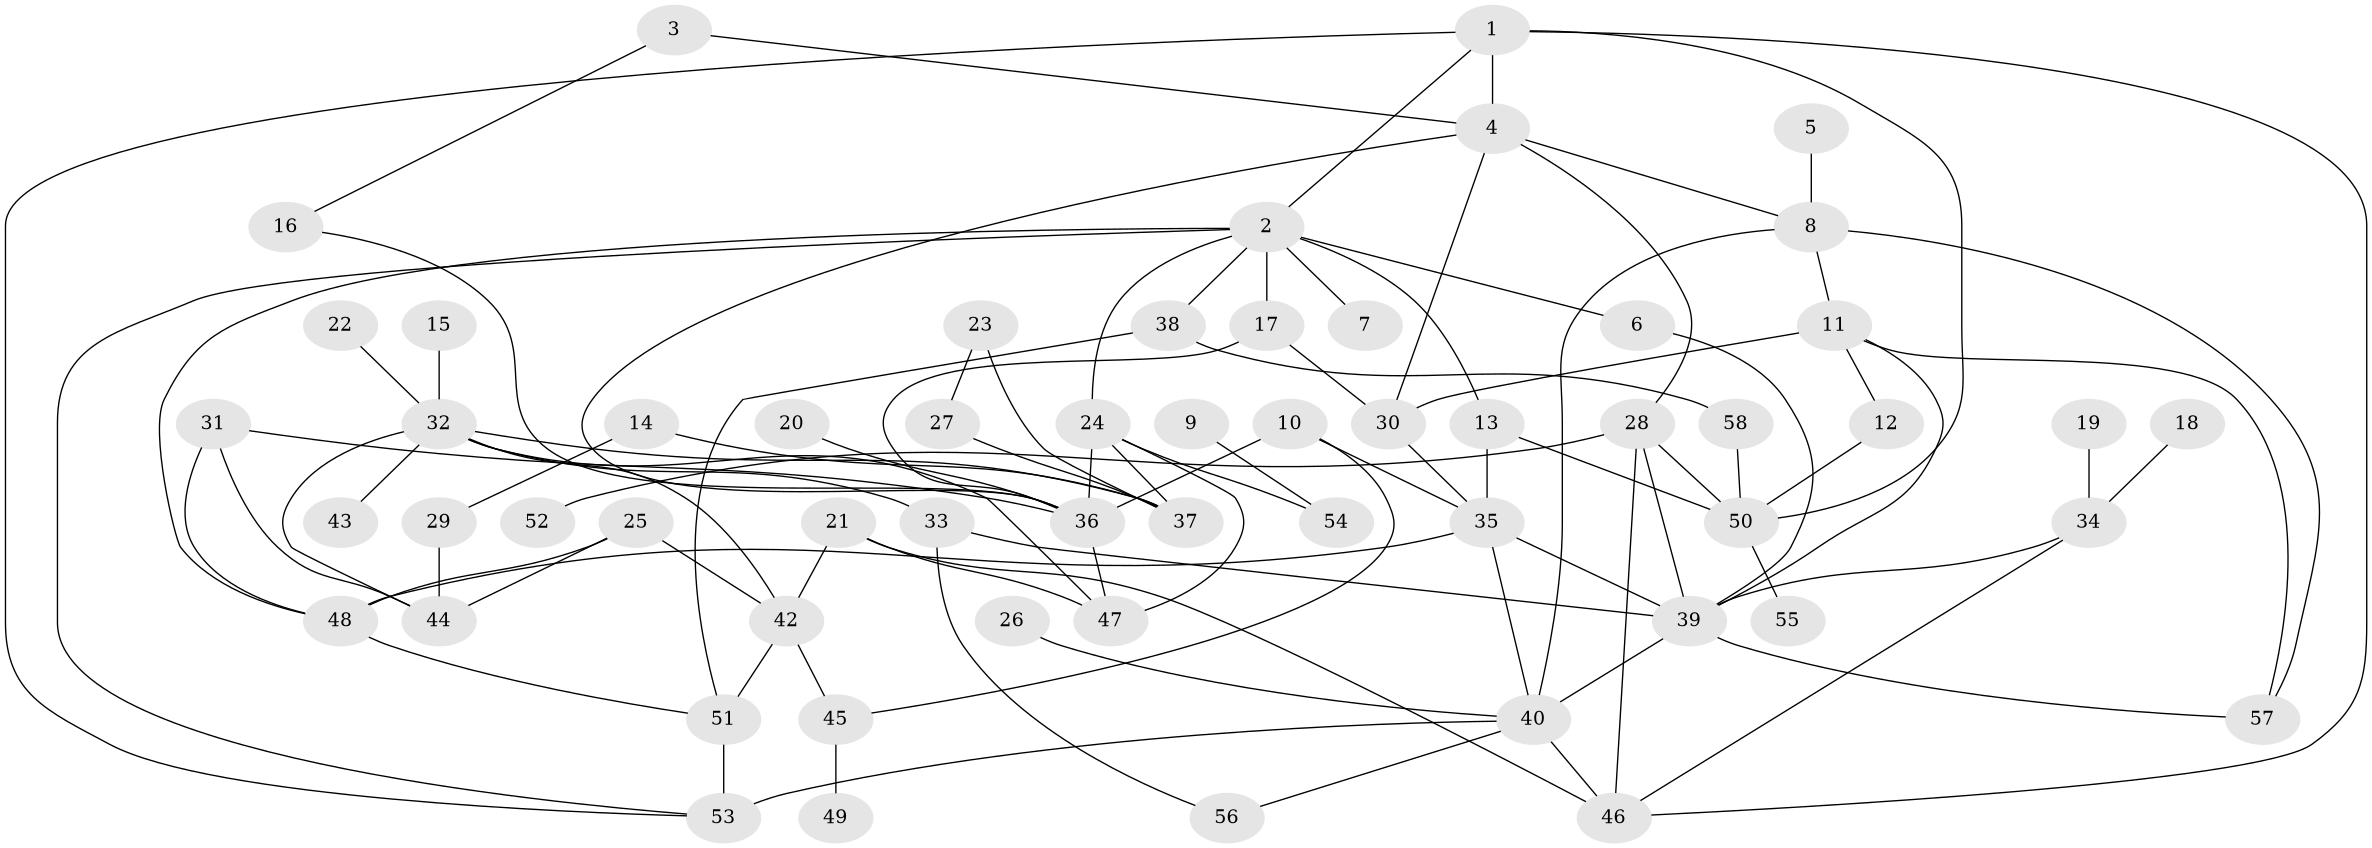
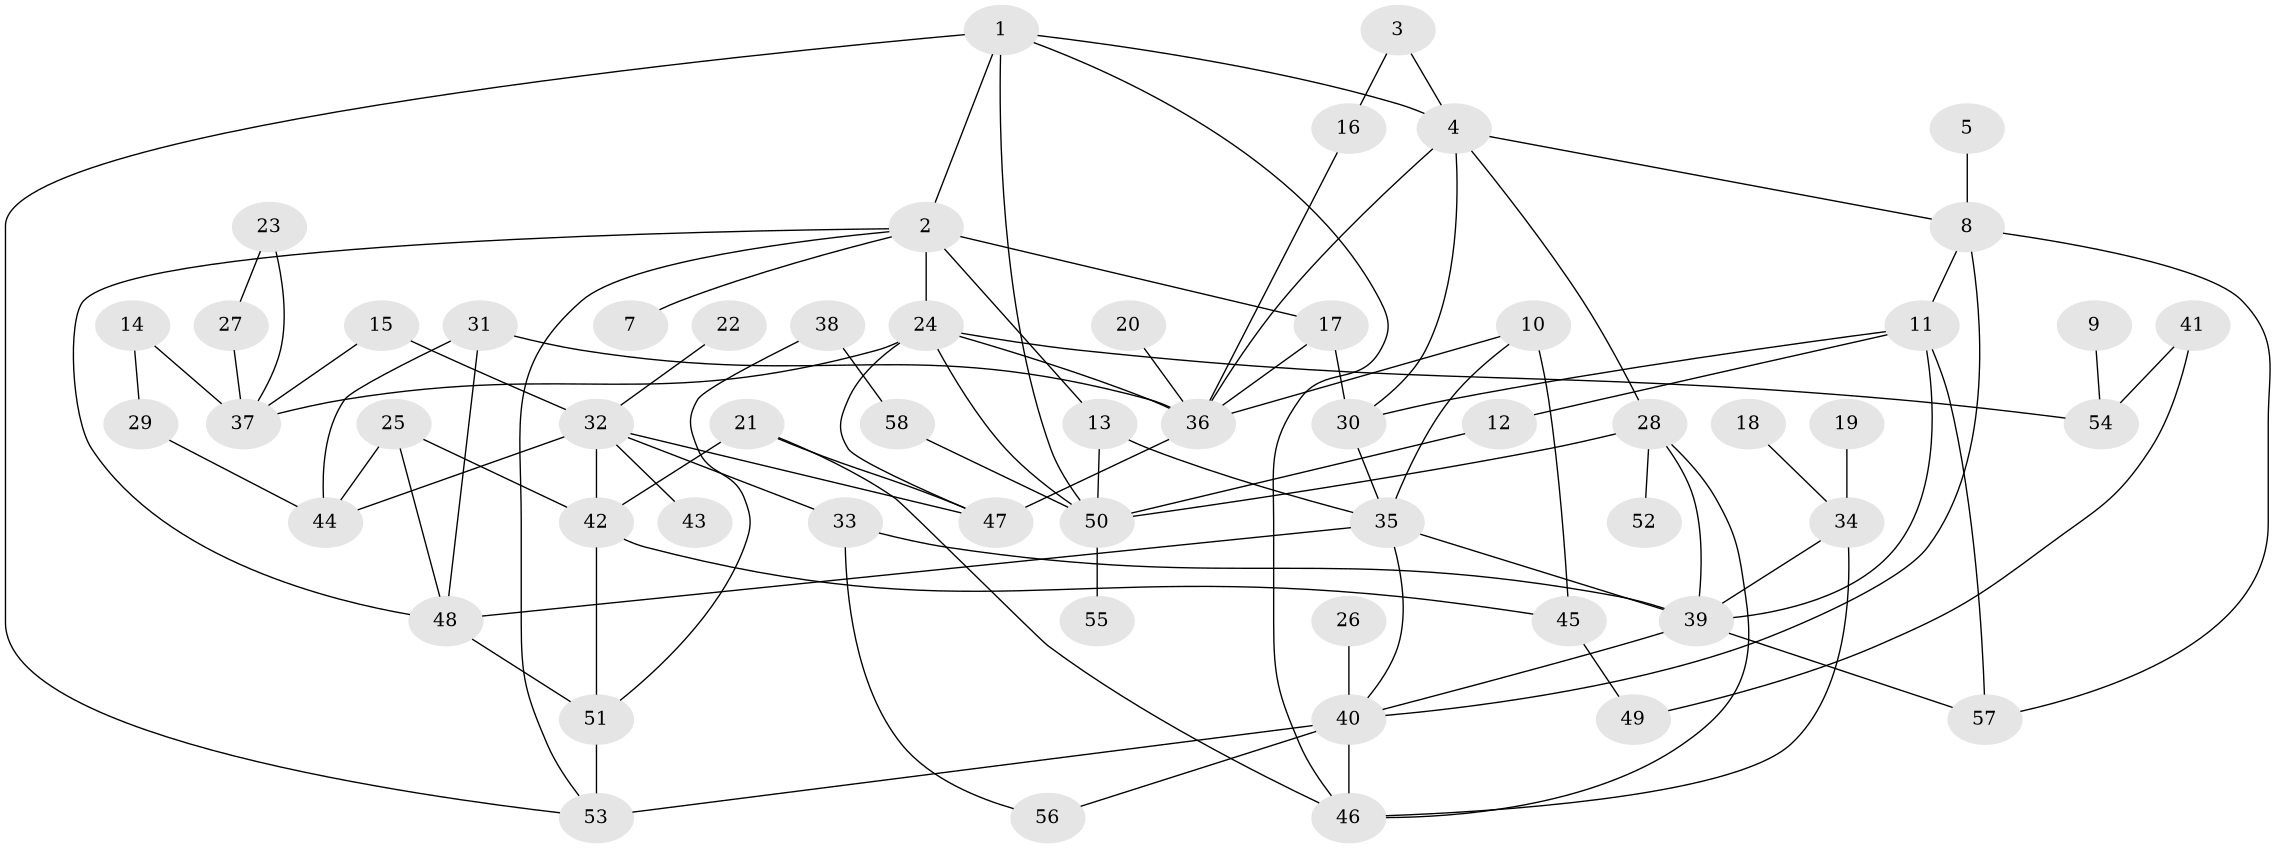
edge "2" -- "38": removed
node "6": removed
node "41": added
edge "24" -- "50": added
edge "32" -- "37": now "15" -- "37"
